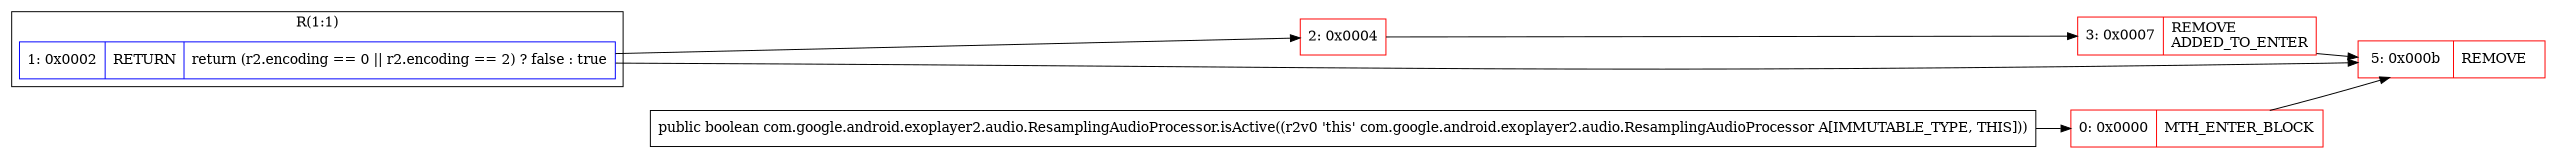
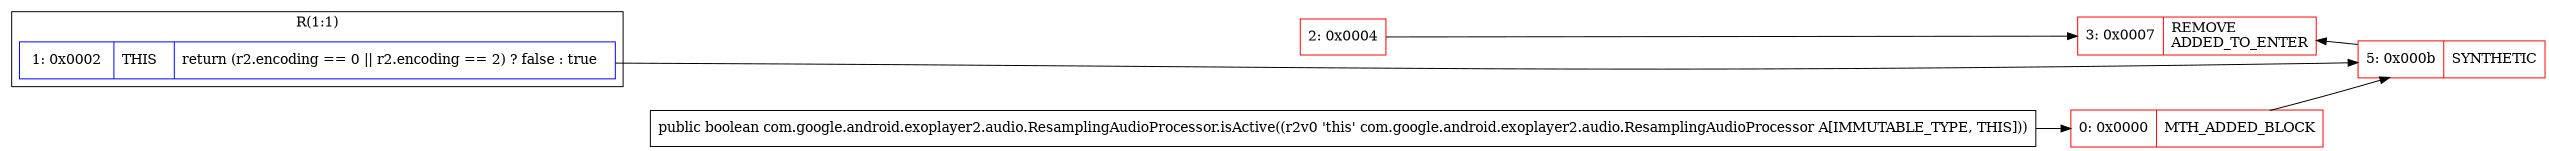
edge "1: 0x0002" -> "2: 0x0004": removed
edge "3: 0x0007" -> "5: 0x000b": reversed
node "5: 0x000b": text "REMOVE" -> "SYNTHETIC"
node "1: 0x0002": text "RETURN" -> "THIS"
node "0: 0x0000": text "MTH_ENTER_BLOCK" -> "MTH_ADDED_BLOCK"
